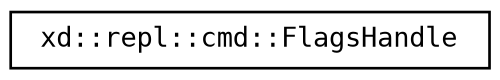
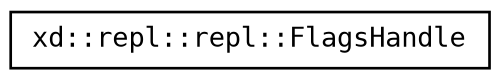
node "xd::repl::cmd::FlagsHandle": label "xd::repl::cmd::FlagsHandle" -> "xd::repl::repl::FlagsHandle"
